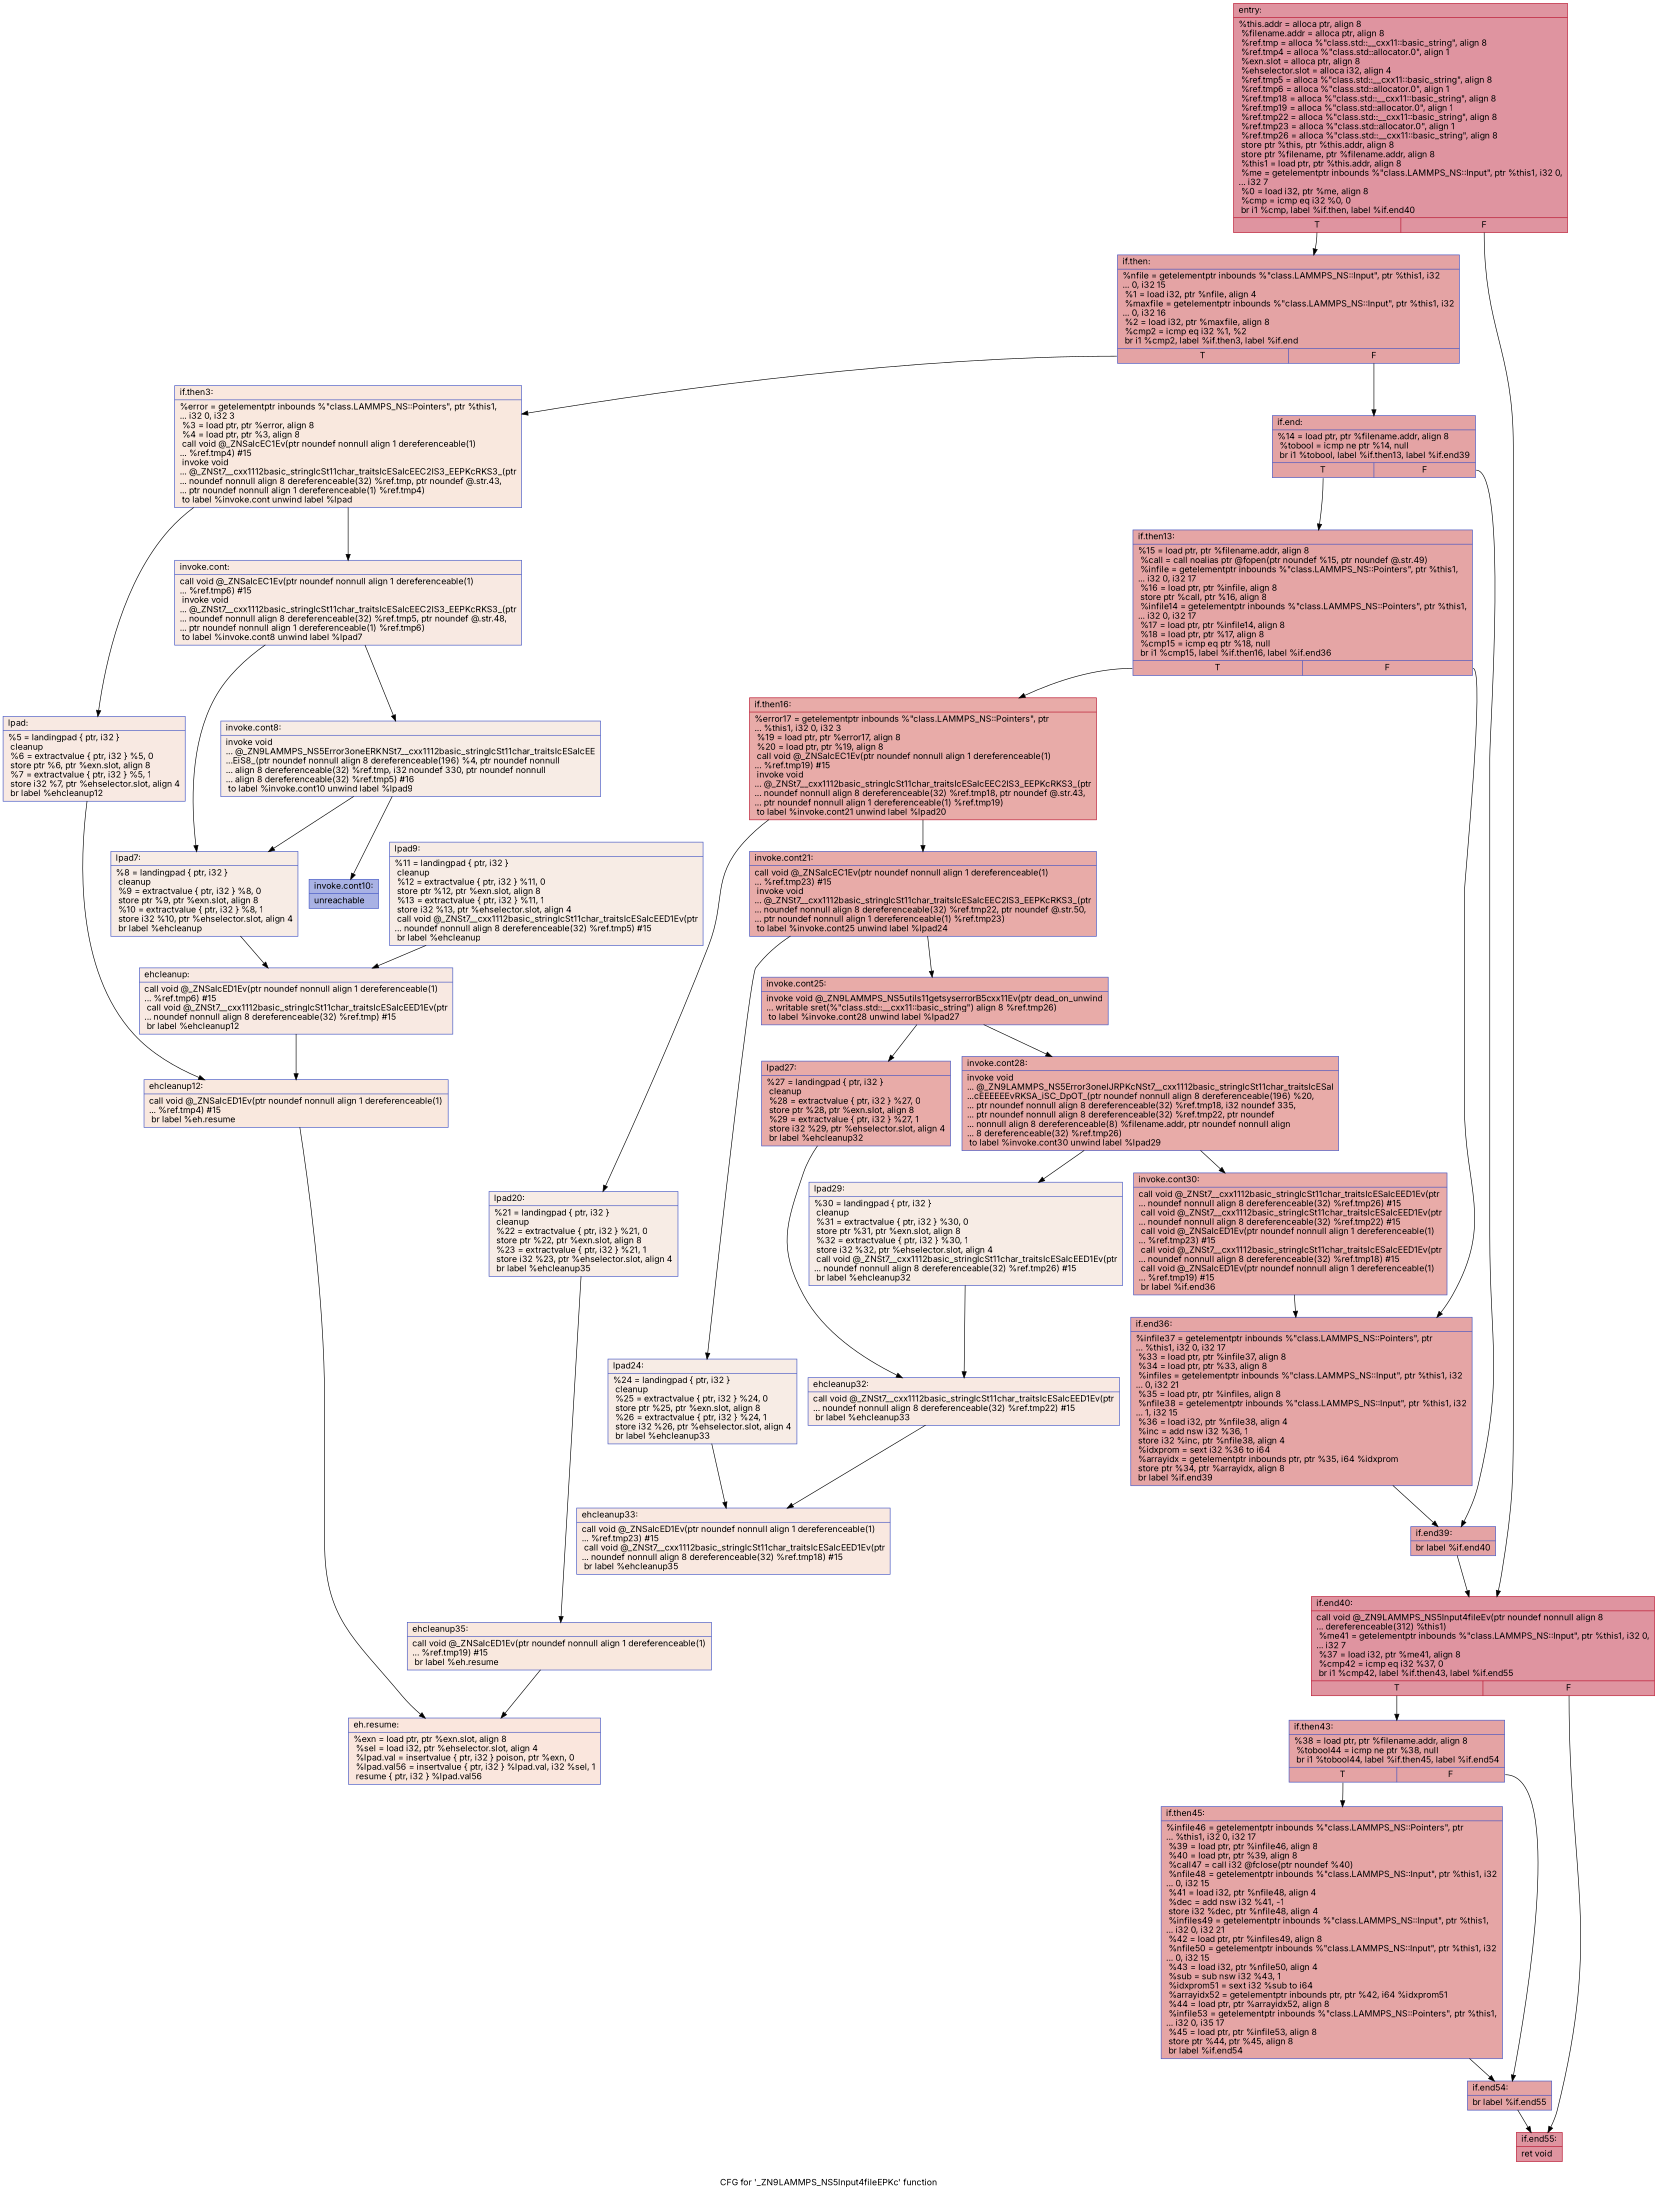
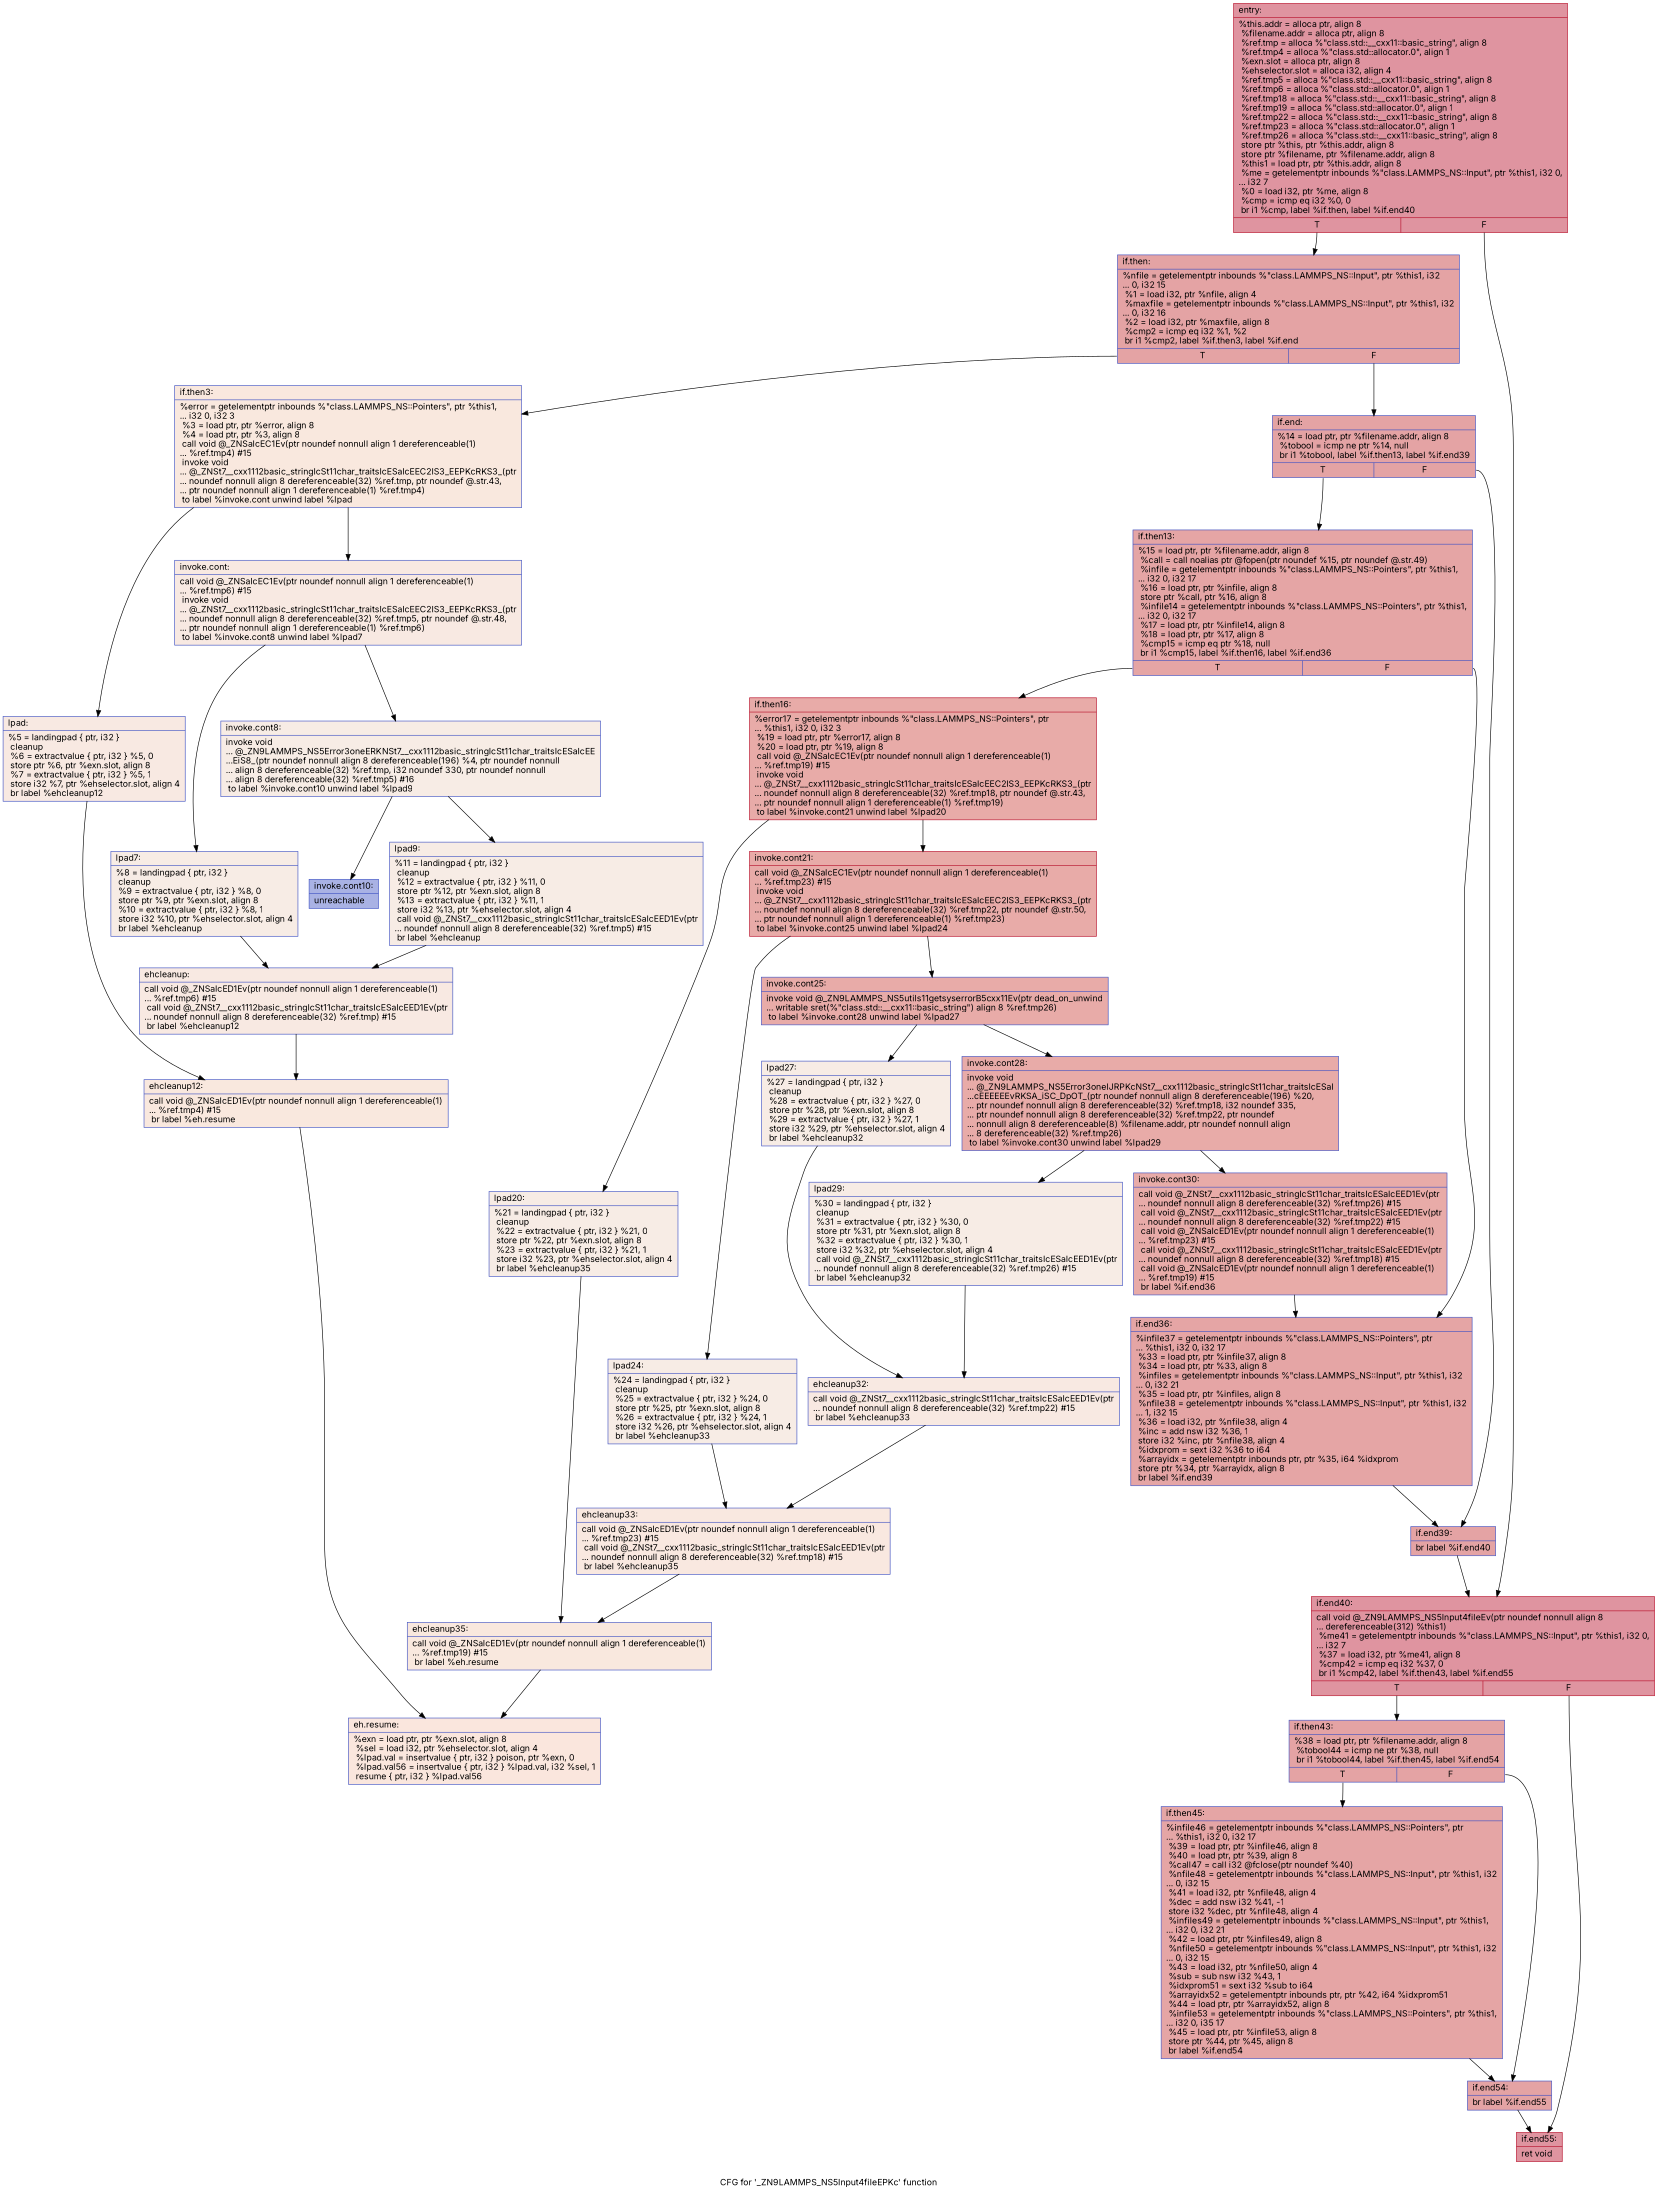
edge "invoke.cont8:" -> "lpad7:": now "invoke.cont8:" -> "lpad9:"
node "invoke.cont21:": color #3d50c3ff -> #b70d28ff
node "lpad27:": fillcolor #cc403a70 -> #ecd3c570
edge "ehcleanup33:" -> "ehcleanup35:": added
